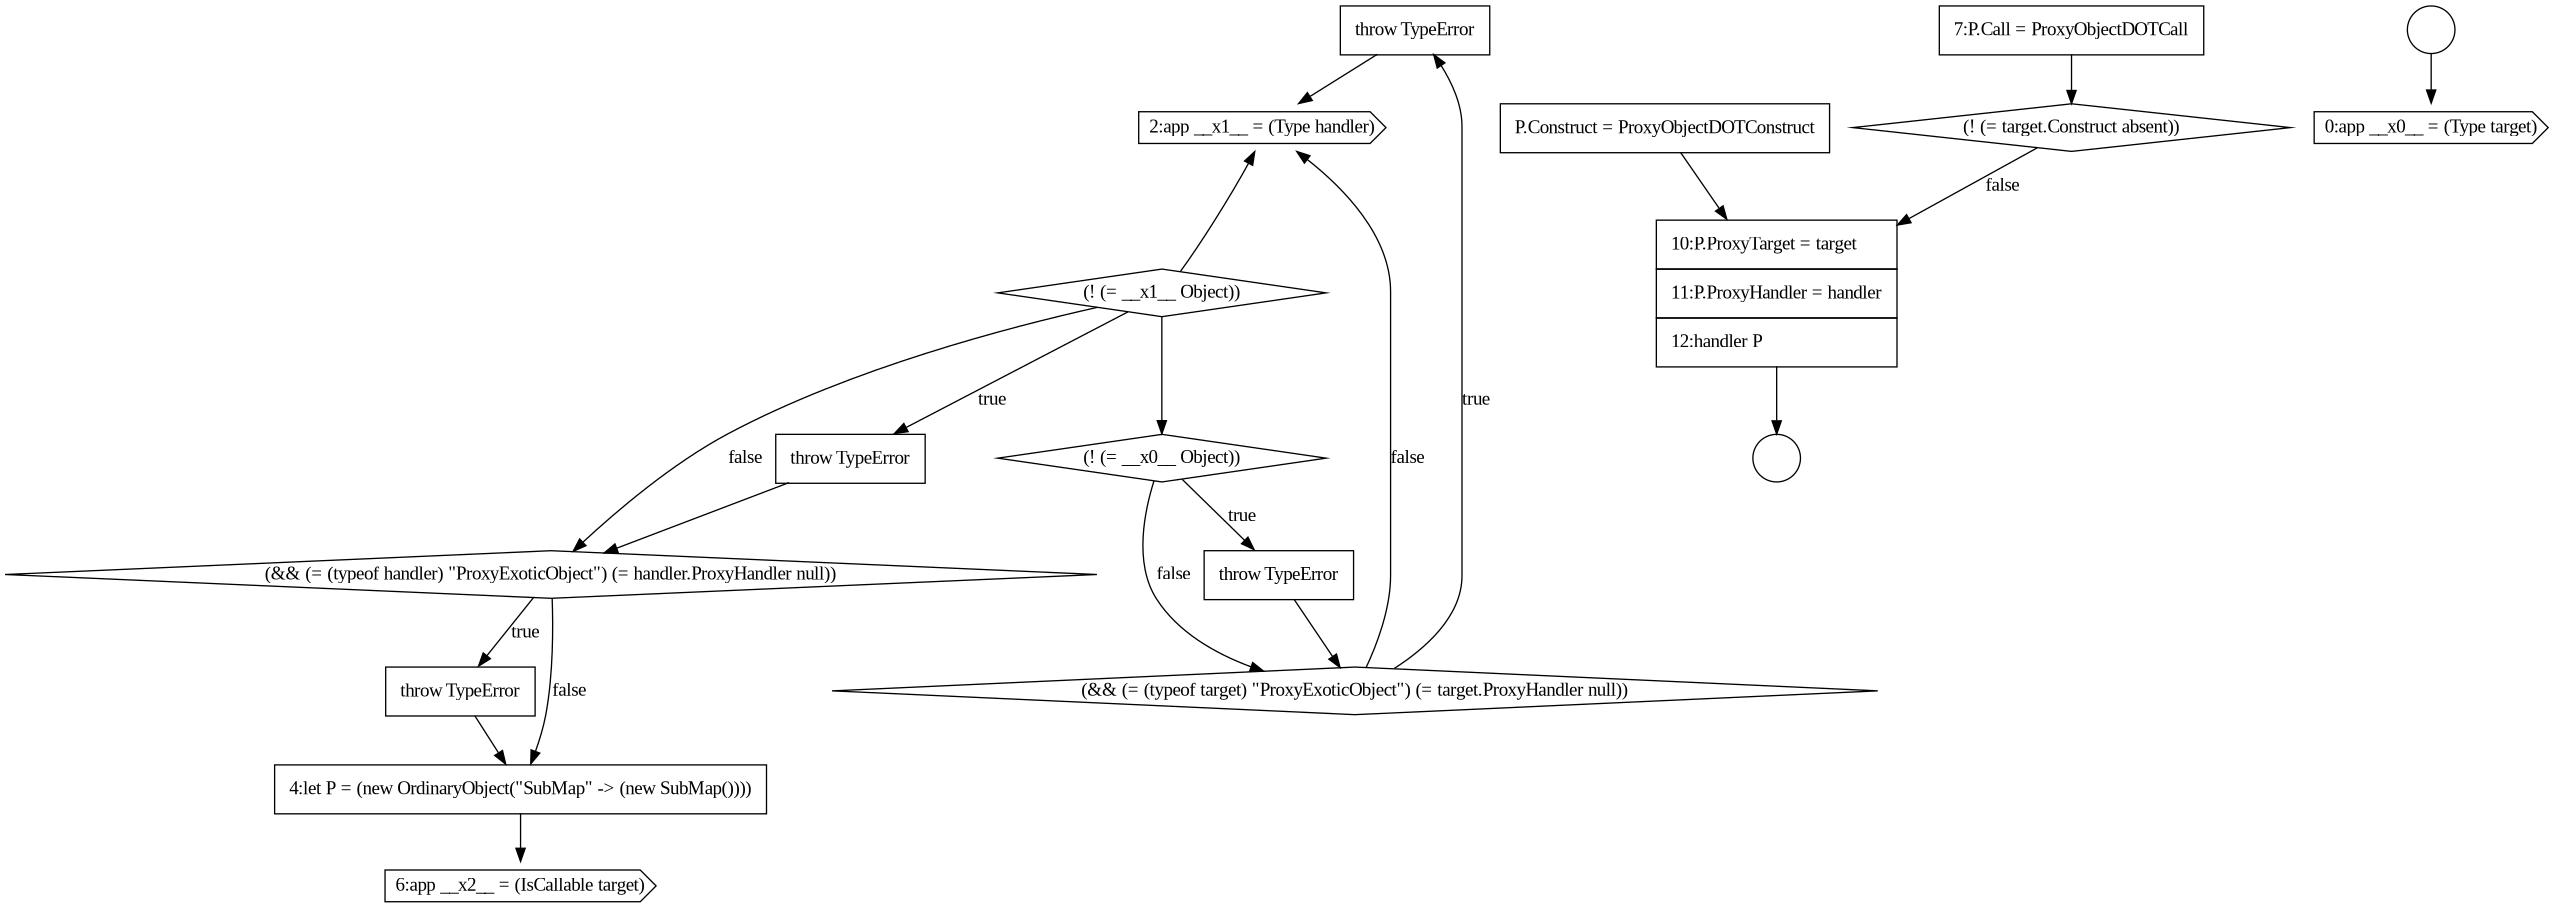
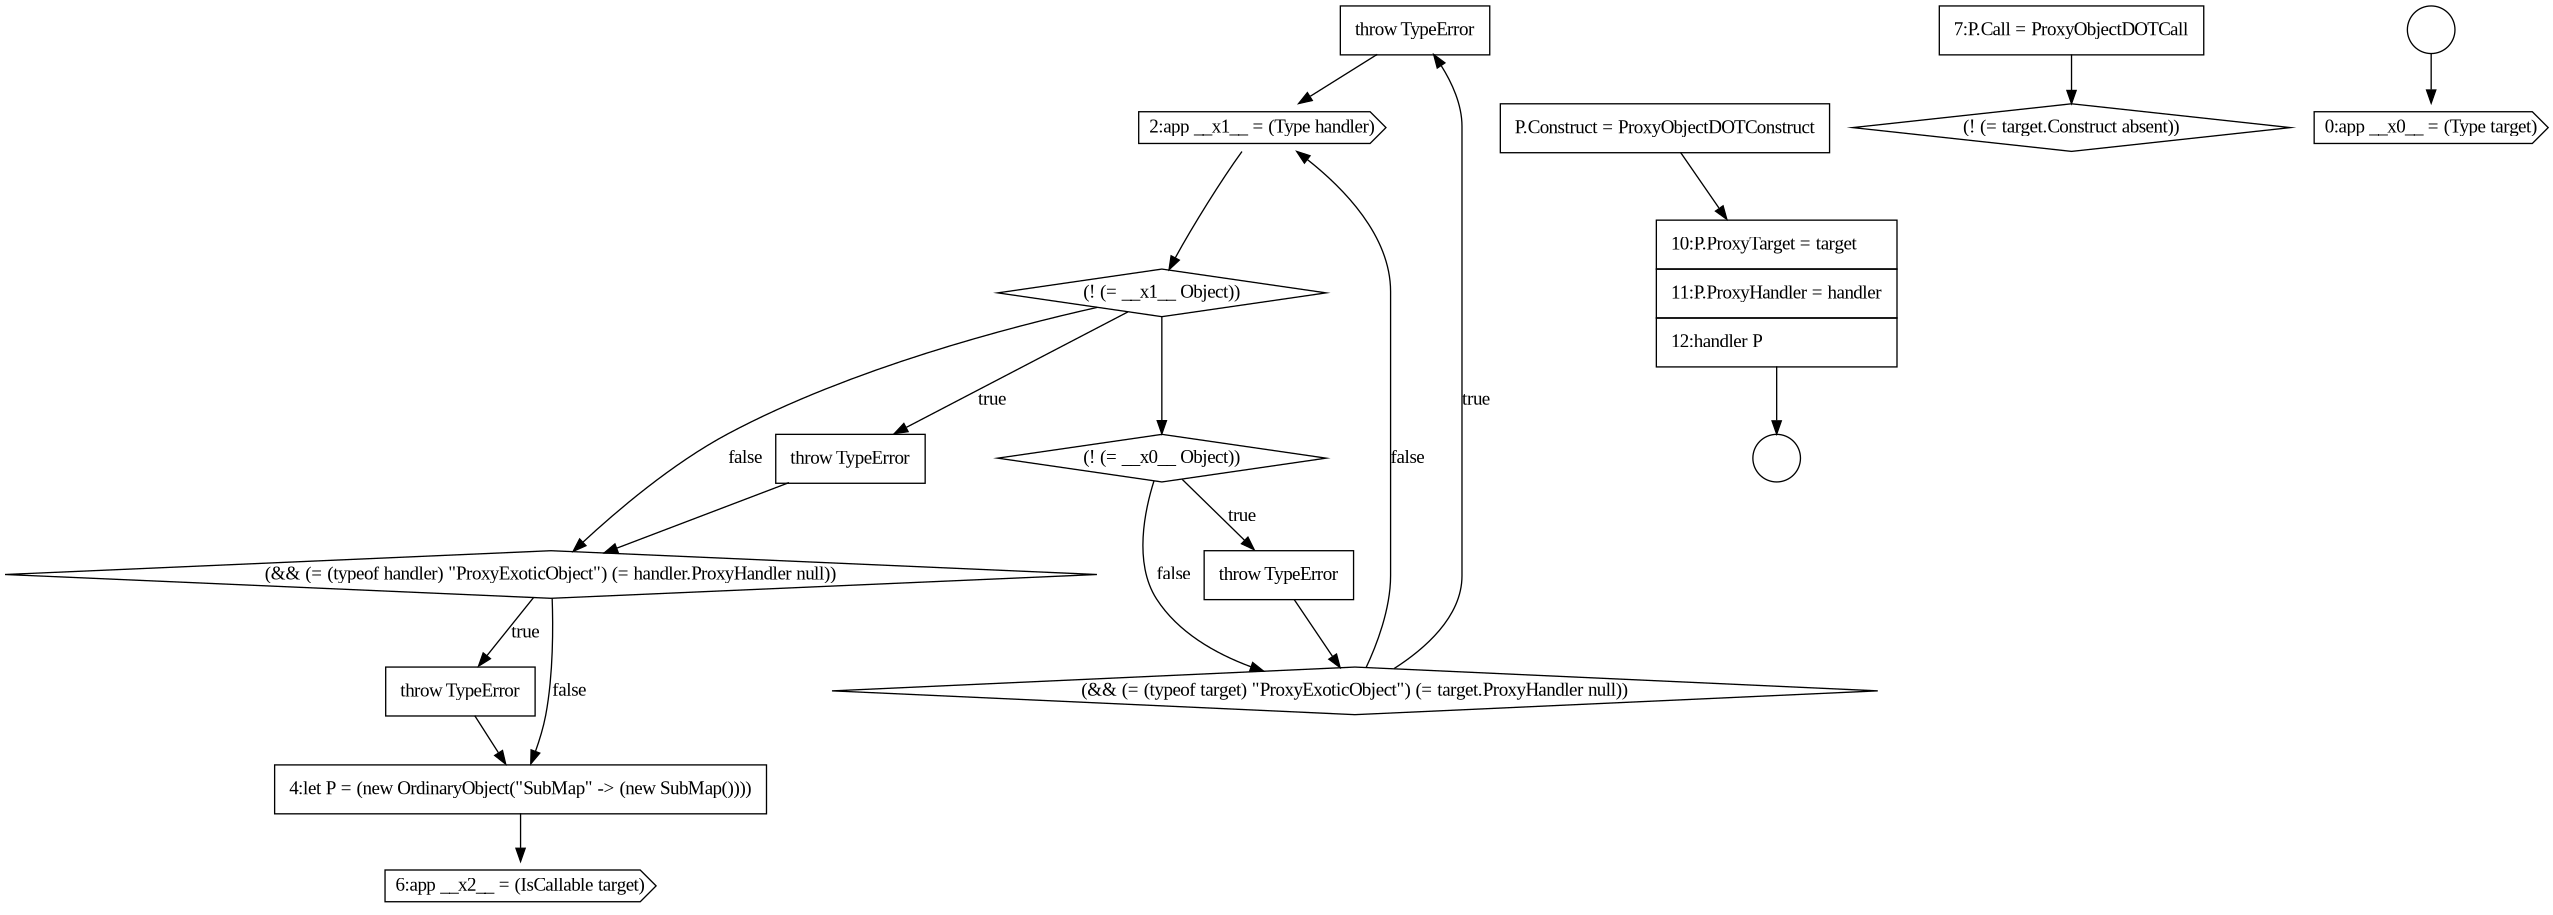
edge "(! (= target.Construct absent))" -> "10:P.ProxyTarget = target": removed, label "false"
edge "(! (= __x1__ Object))" -> "2:app __x1__ = (Type handler)": reversed
